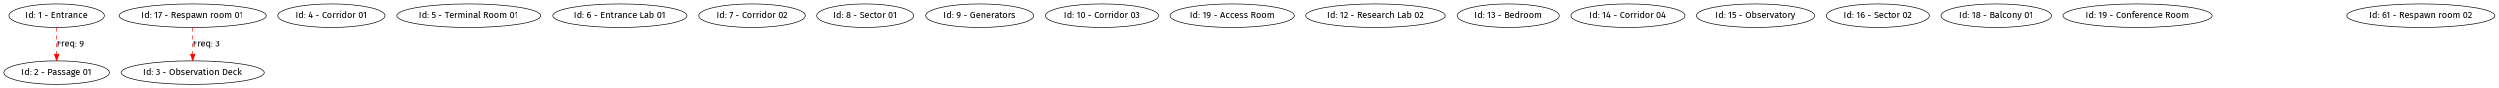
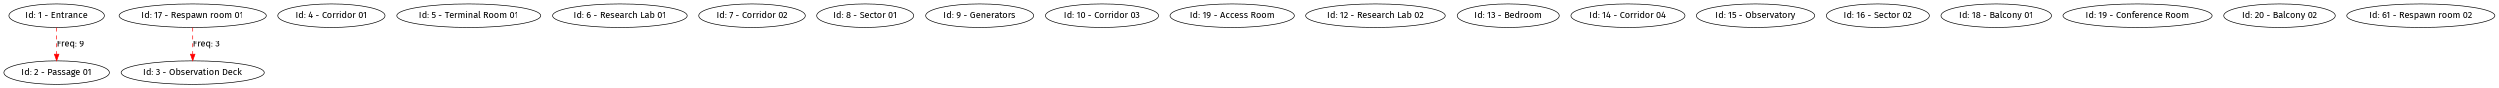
node "Id: 6 - Entrance Lab 01": label "Id: 6 - Entrance Lab 01" -> "Id: 6 - Research Lab 01"
node "Id: 20 - Balcony 02": added
